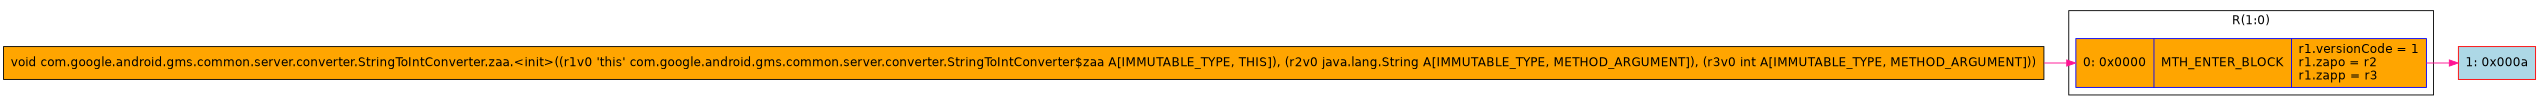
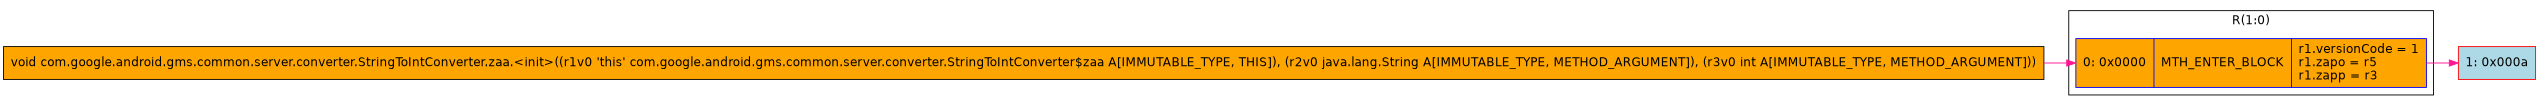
node "0: 0x0000": text "r1.zapo = r2" -> "r1.zapo = r5"
